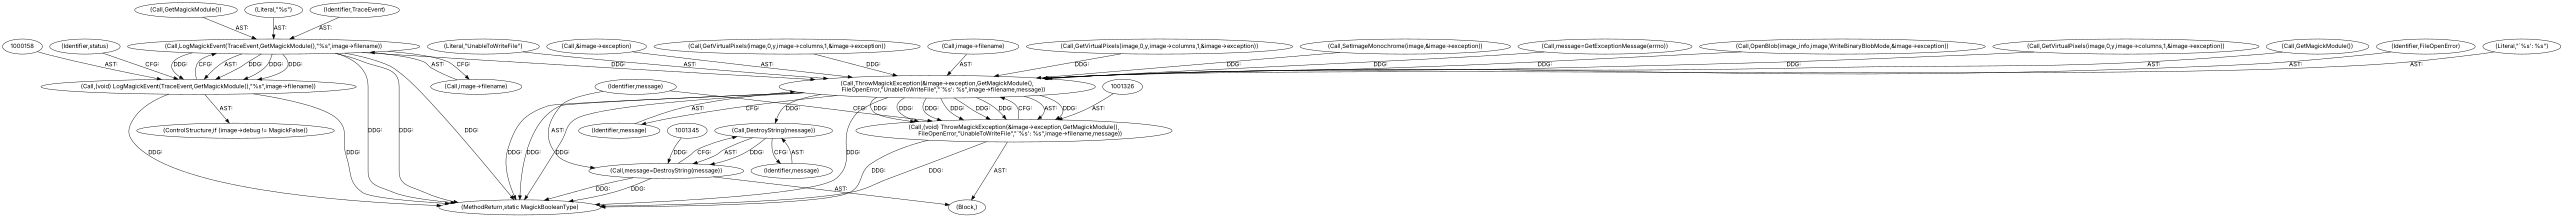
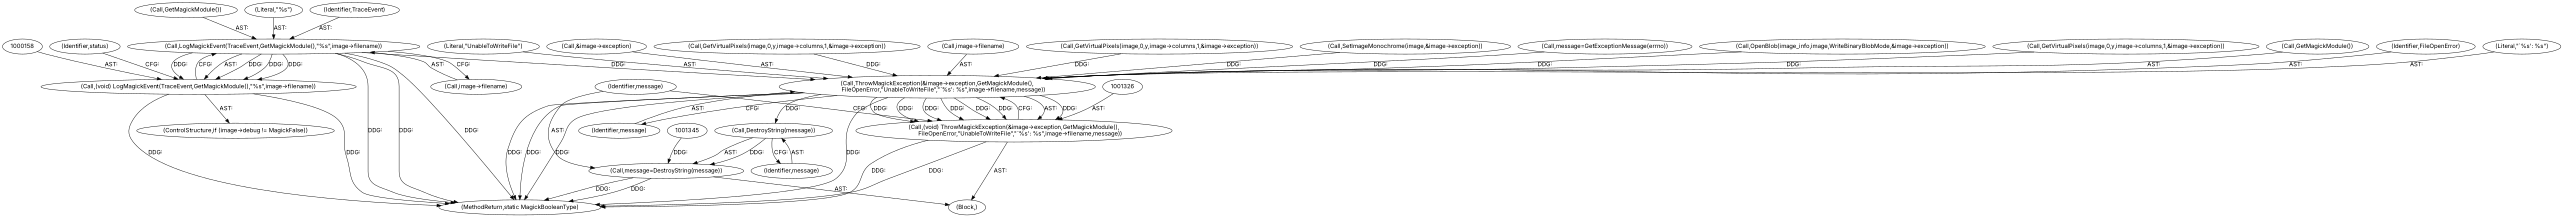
edge "(Call,message=DestroyString(message))" -> "(Call,DestroyString(message))": removed, label "CFG:"
